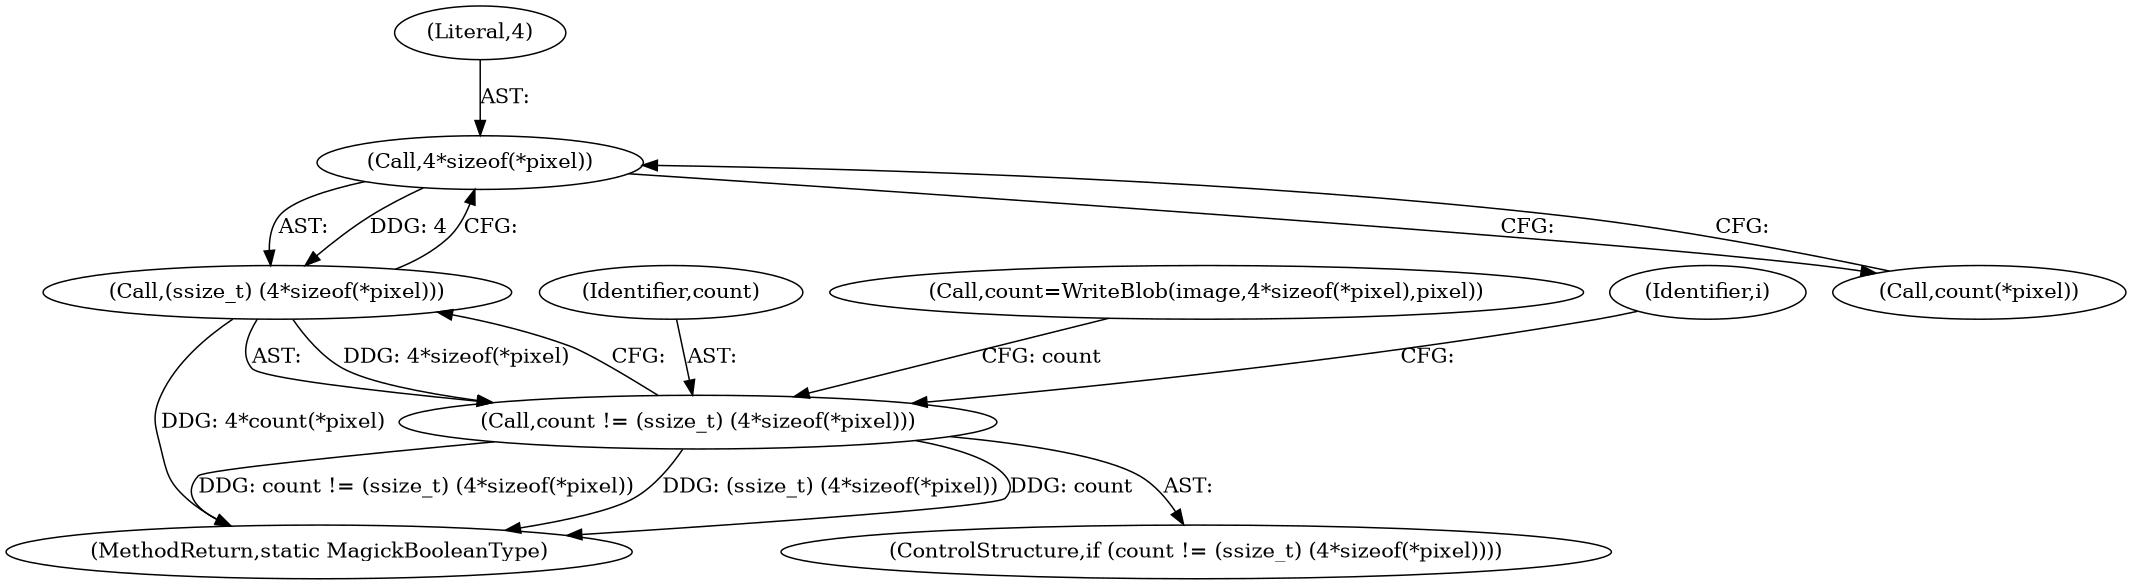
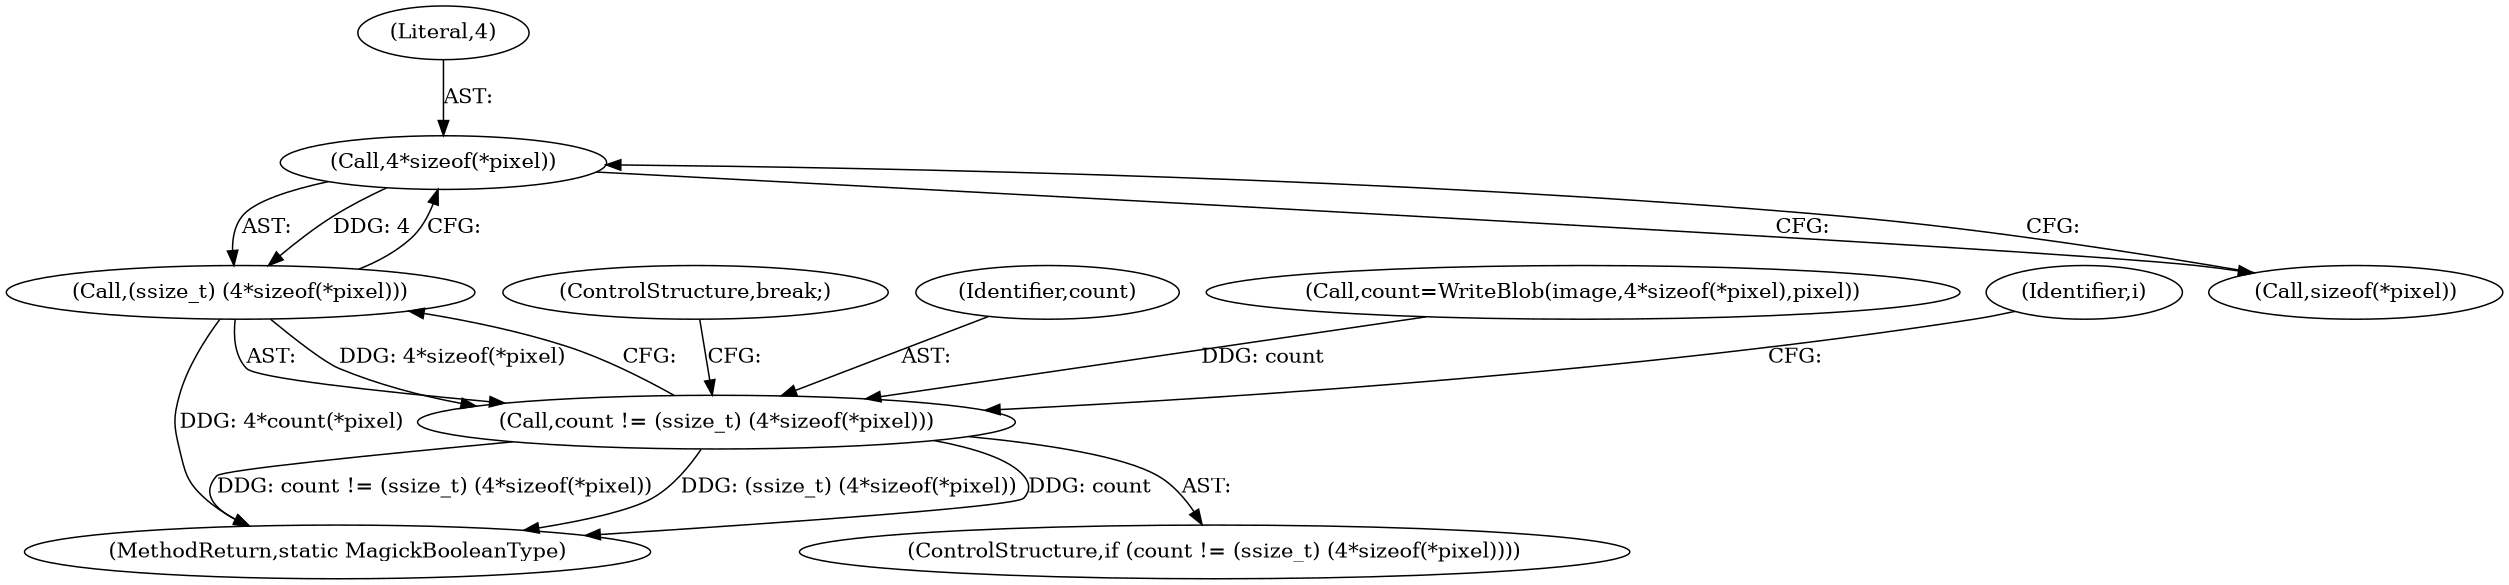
node "(ControlStructure,break;)": added
node "(Call,count(*pixel))": label "(Call,count(*pixel))" -> "(Call,sizeof(*pixel))"
edge "(Call,count=WriteBlob(image,4*sizeof(*pixel),pixel))" -> "(Call,count != (ssize_t) (4*sizeof(*pixel)))": label "CFG: count" -> "DDG: count"
